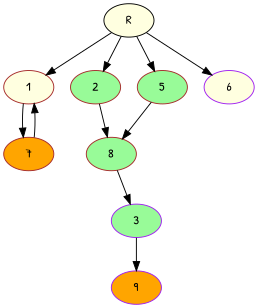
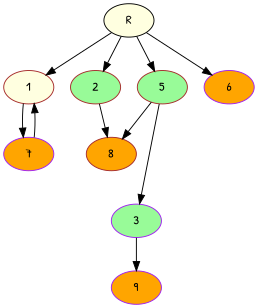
node "6": fillcolor lightyellow -> orange
node "7": color brown -> purple
node "8": fillcolor palegreen -> orange
edge "8" -> "3": now "5" -> "3"
